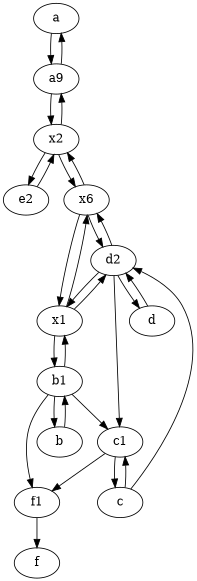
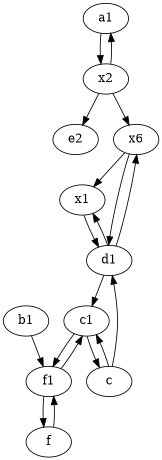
node "a": removed
node "a9": label "a9" -> "a1"
edge "x6" -> "x2": removed
edge "e2" -> "x2": removed
node "d2": label "d2" -> "d1"
edge "x1" -> "x6": removed
node "d": removed
edge "x1" -> "b1": removed
edge "b1" -> "x1": removed
edge "b1" -> "c1": now "f1" -> "c1"
edge "f" -> "f1": added
node "b": removed
